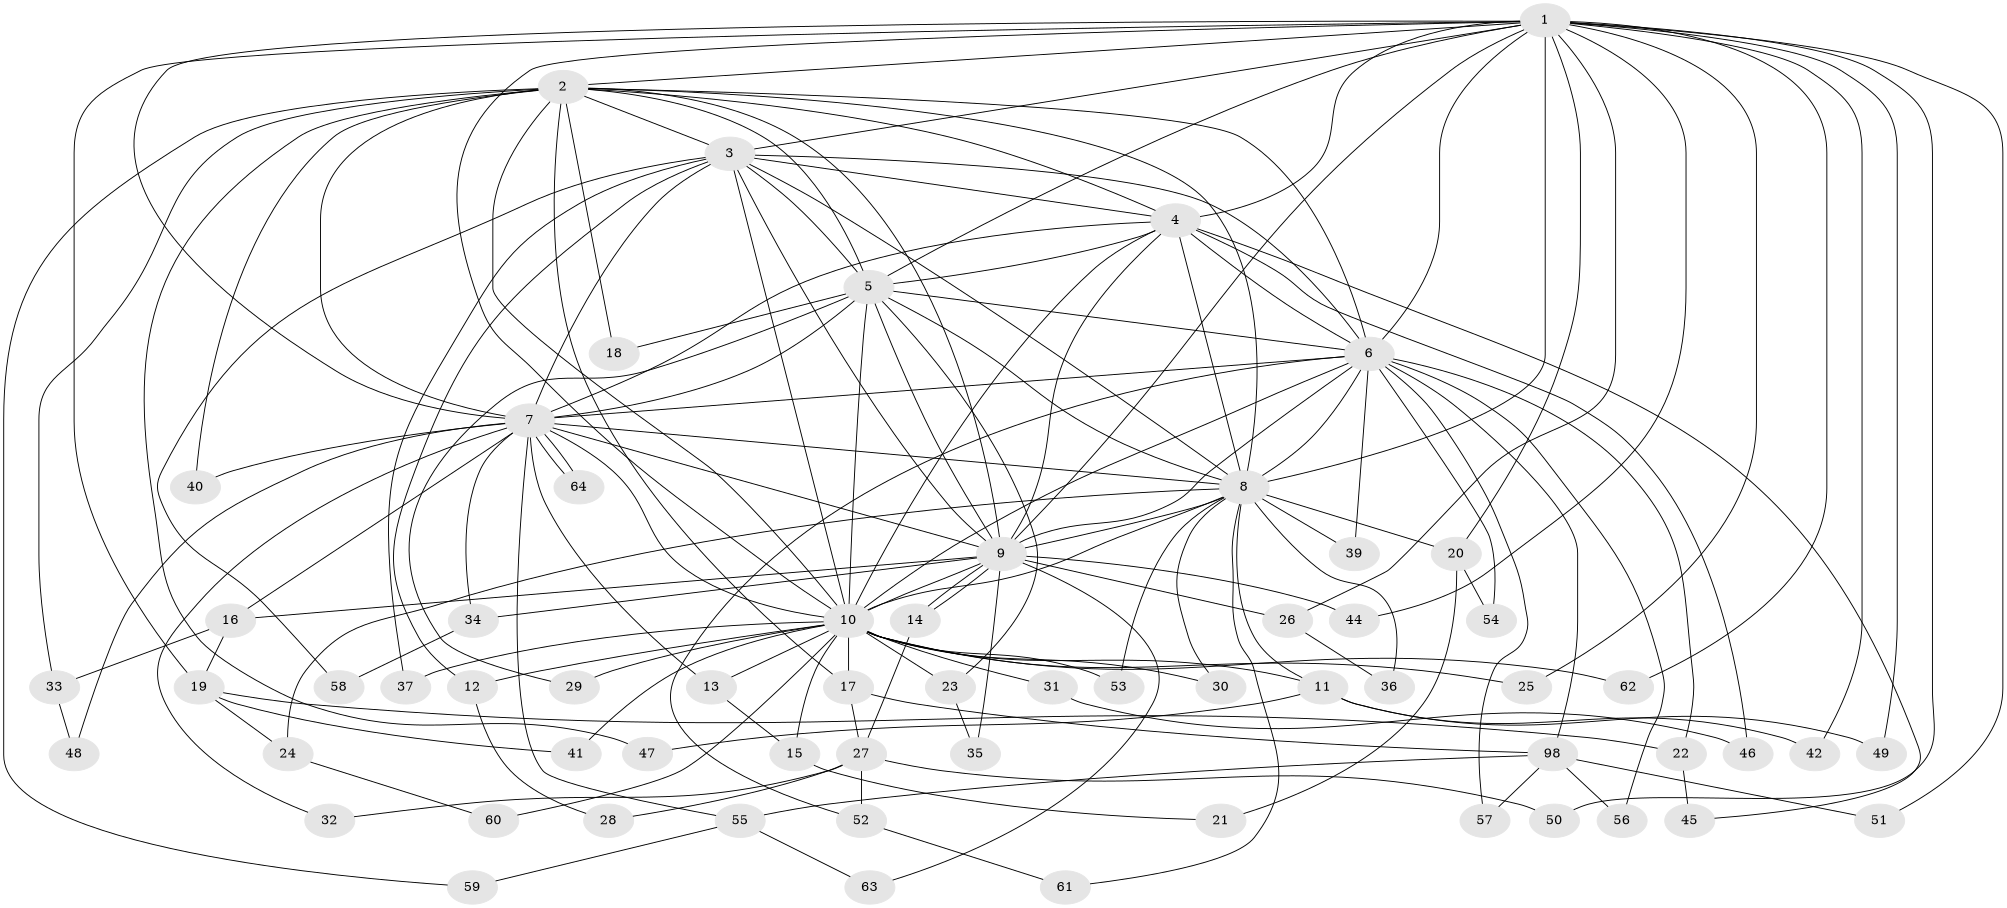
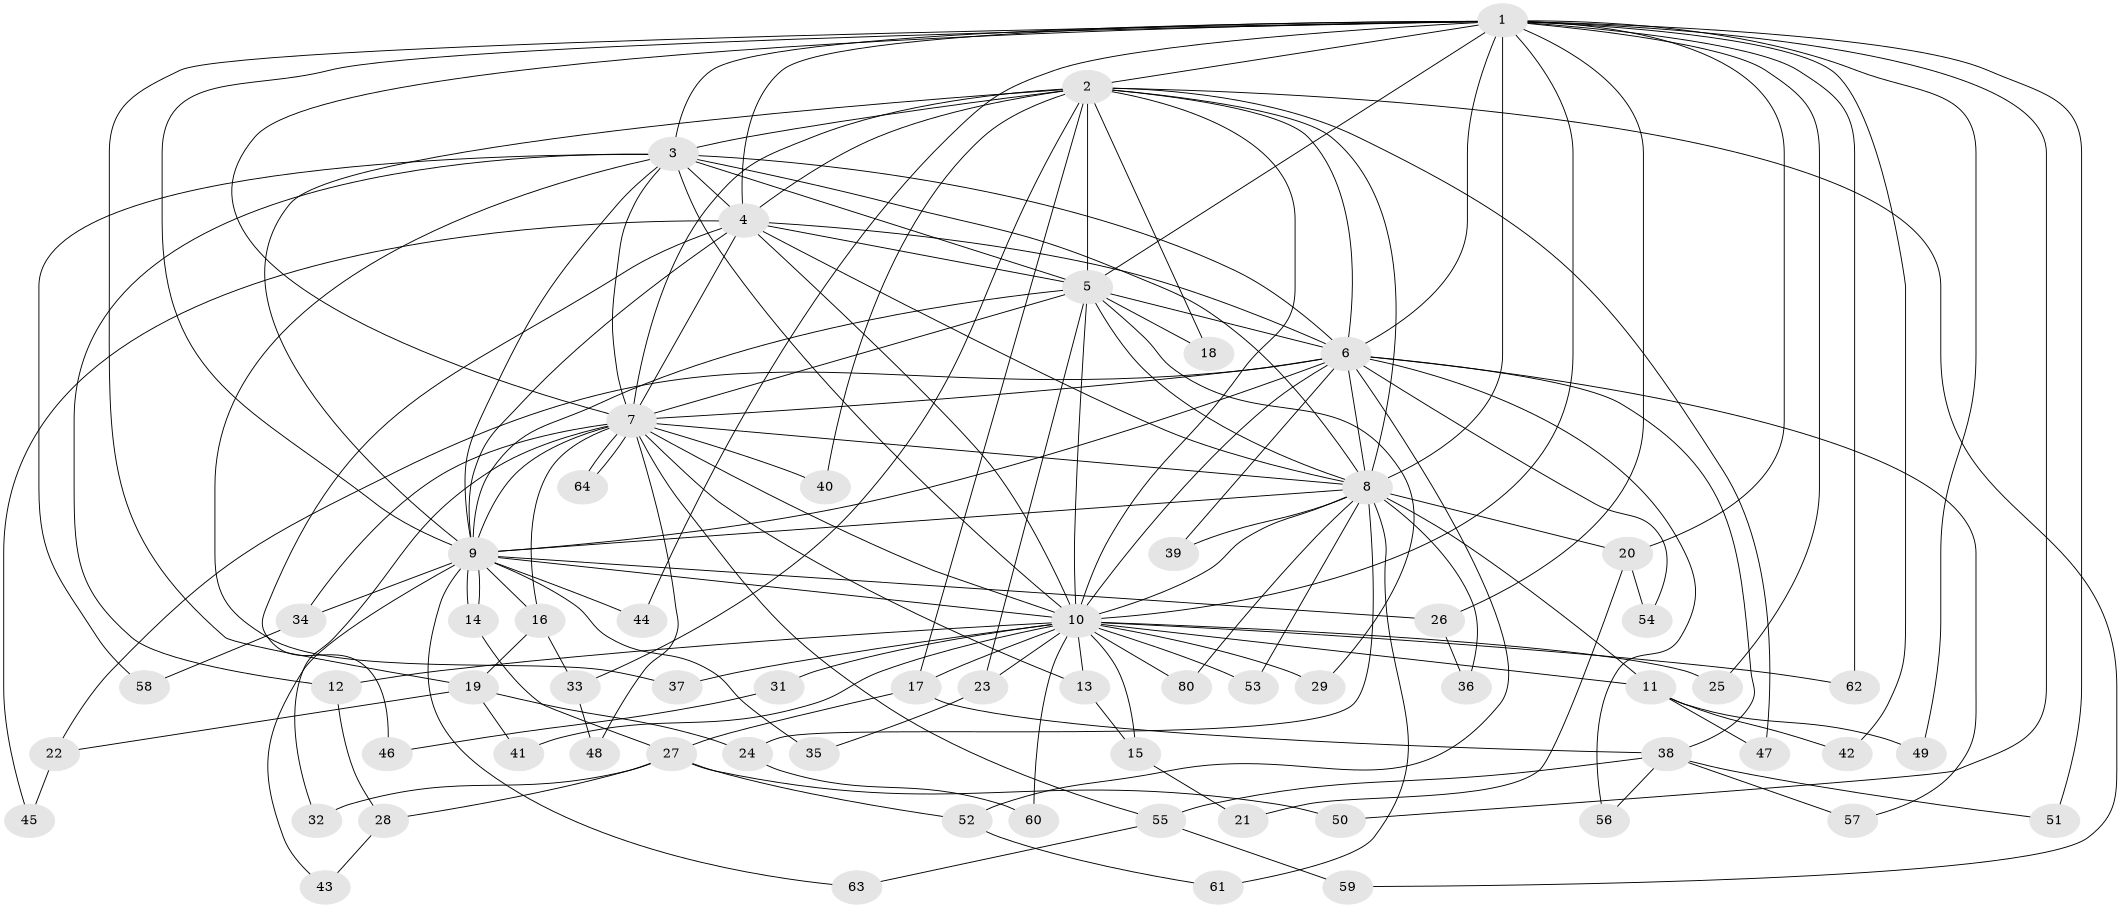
node "30": label "30" -> "80"
node "98": label "98" -> "38"
node "43": added
